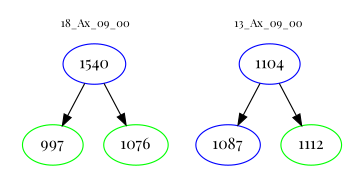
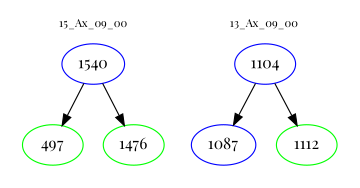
cluster "18_Ax_09_00": label "18_Ax_09_00" -> "15_Ax_09_00"
node "997": label "997" -> "497"
node "1076": label "1076" -> "1476"
